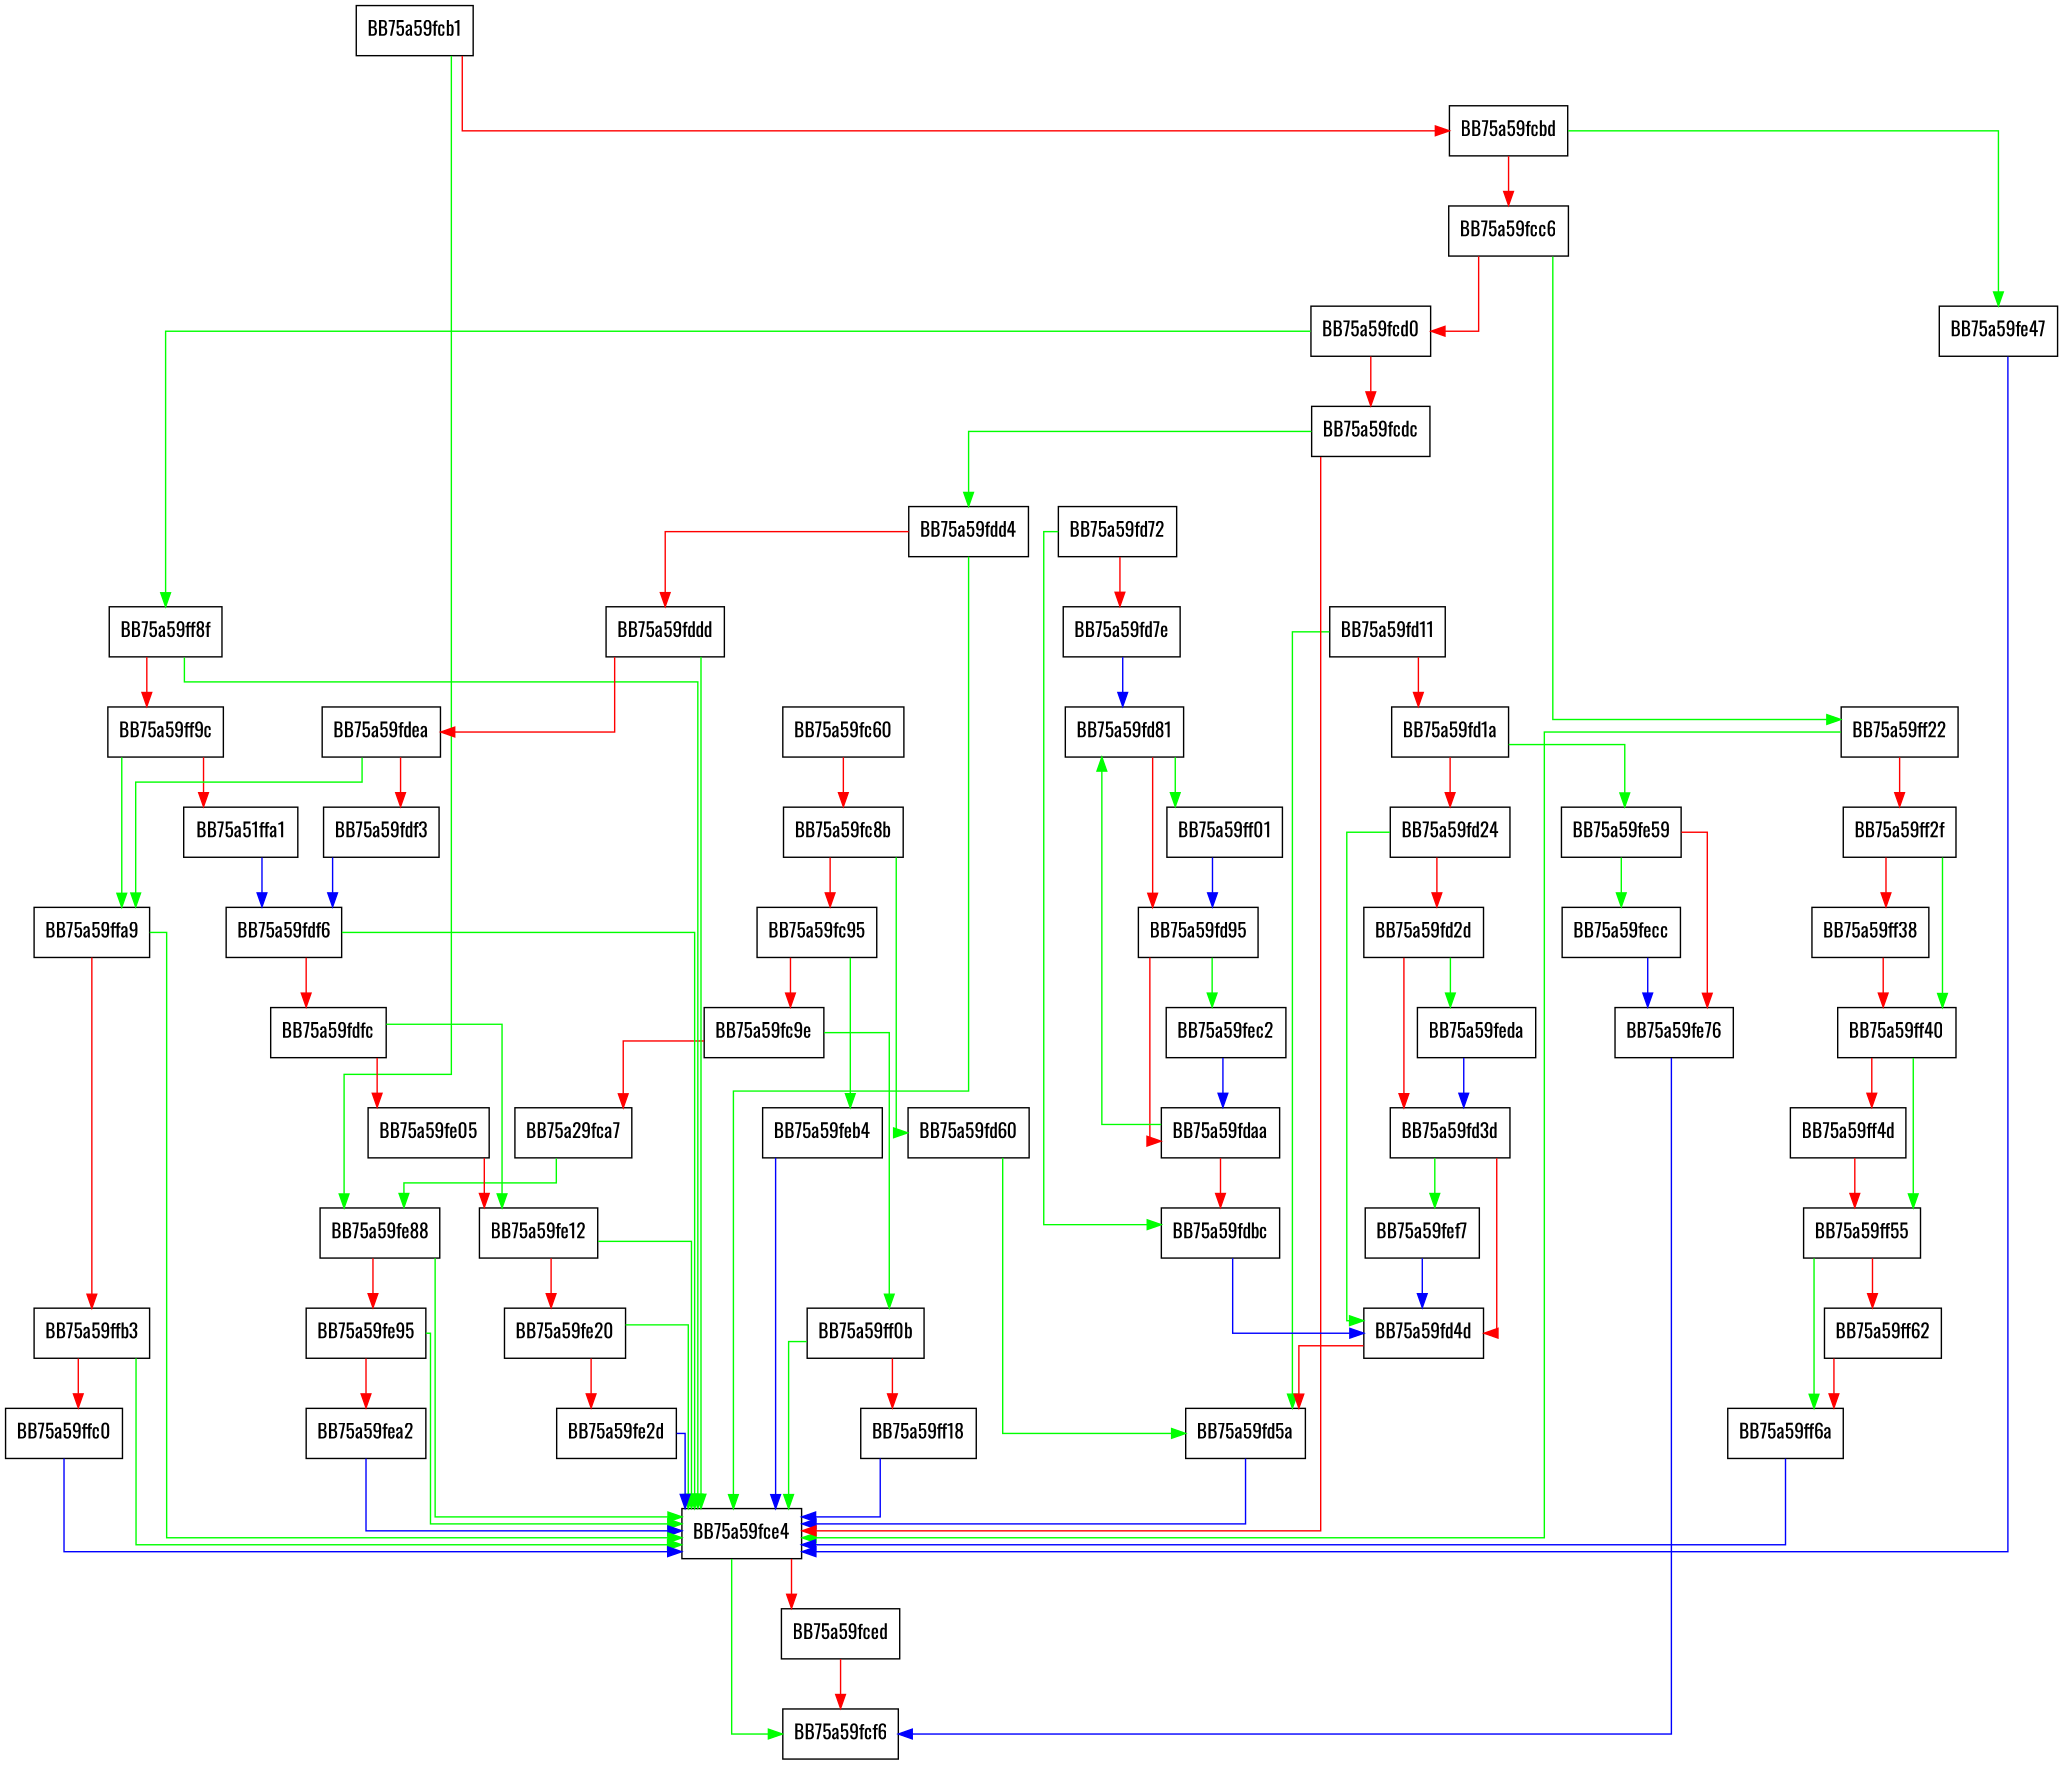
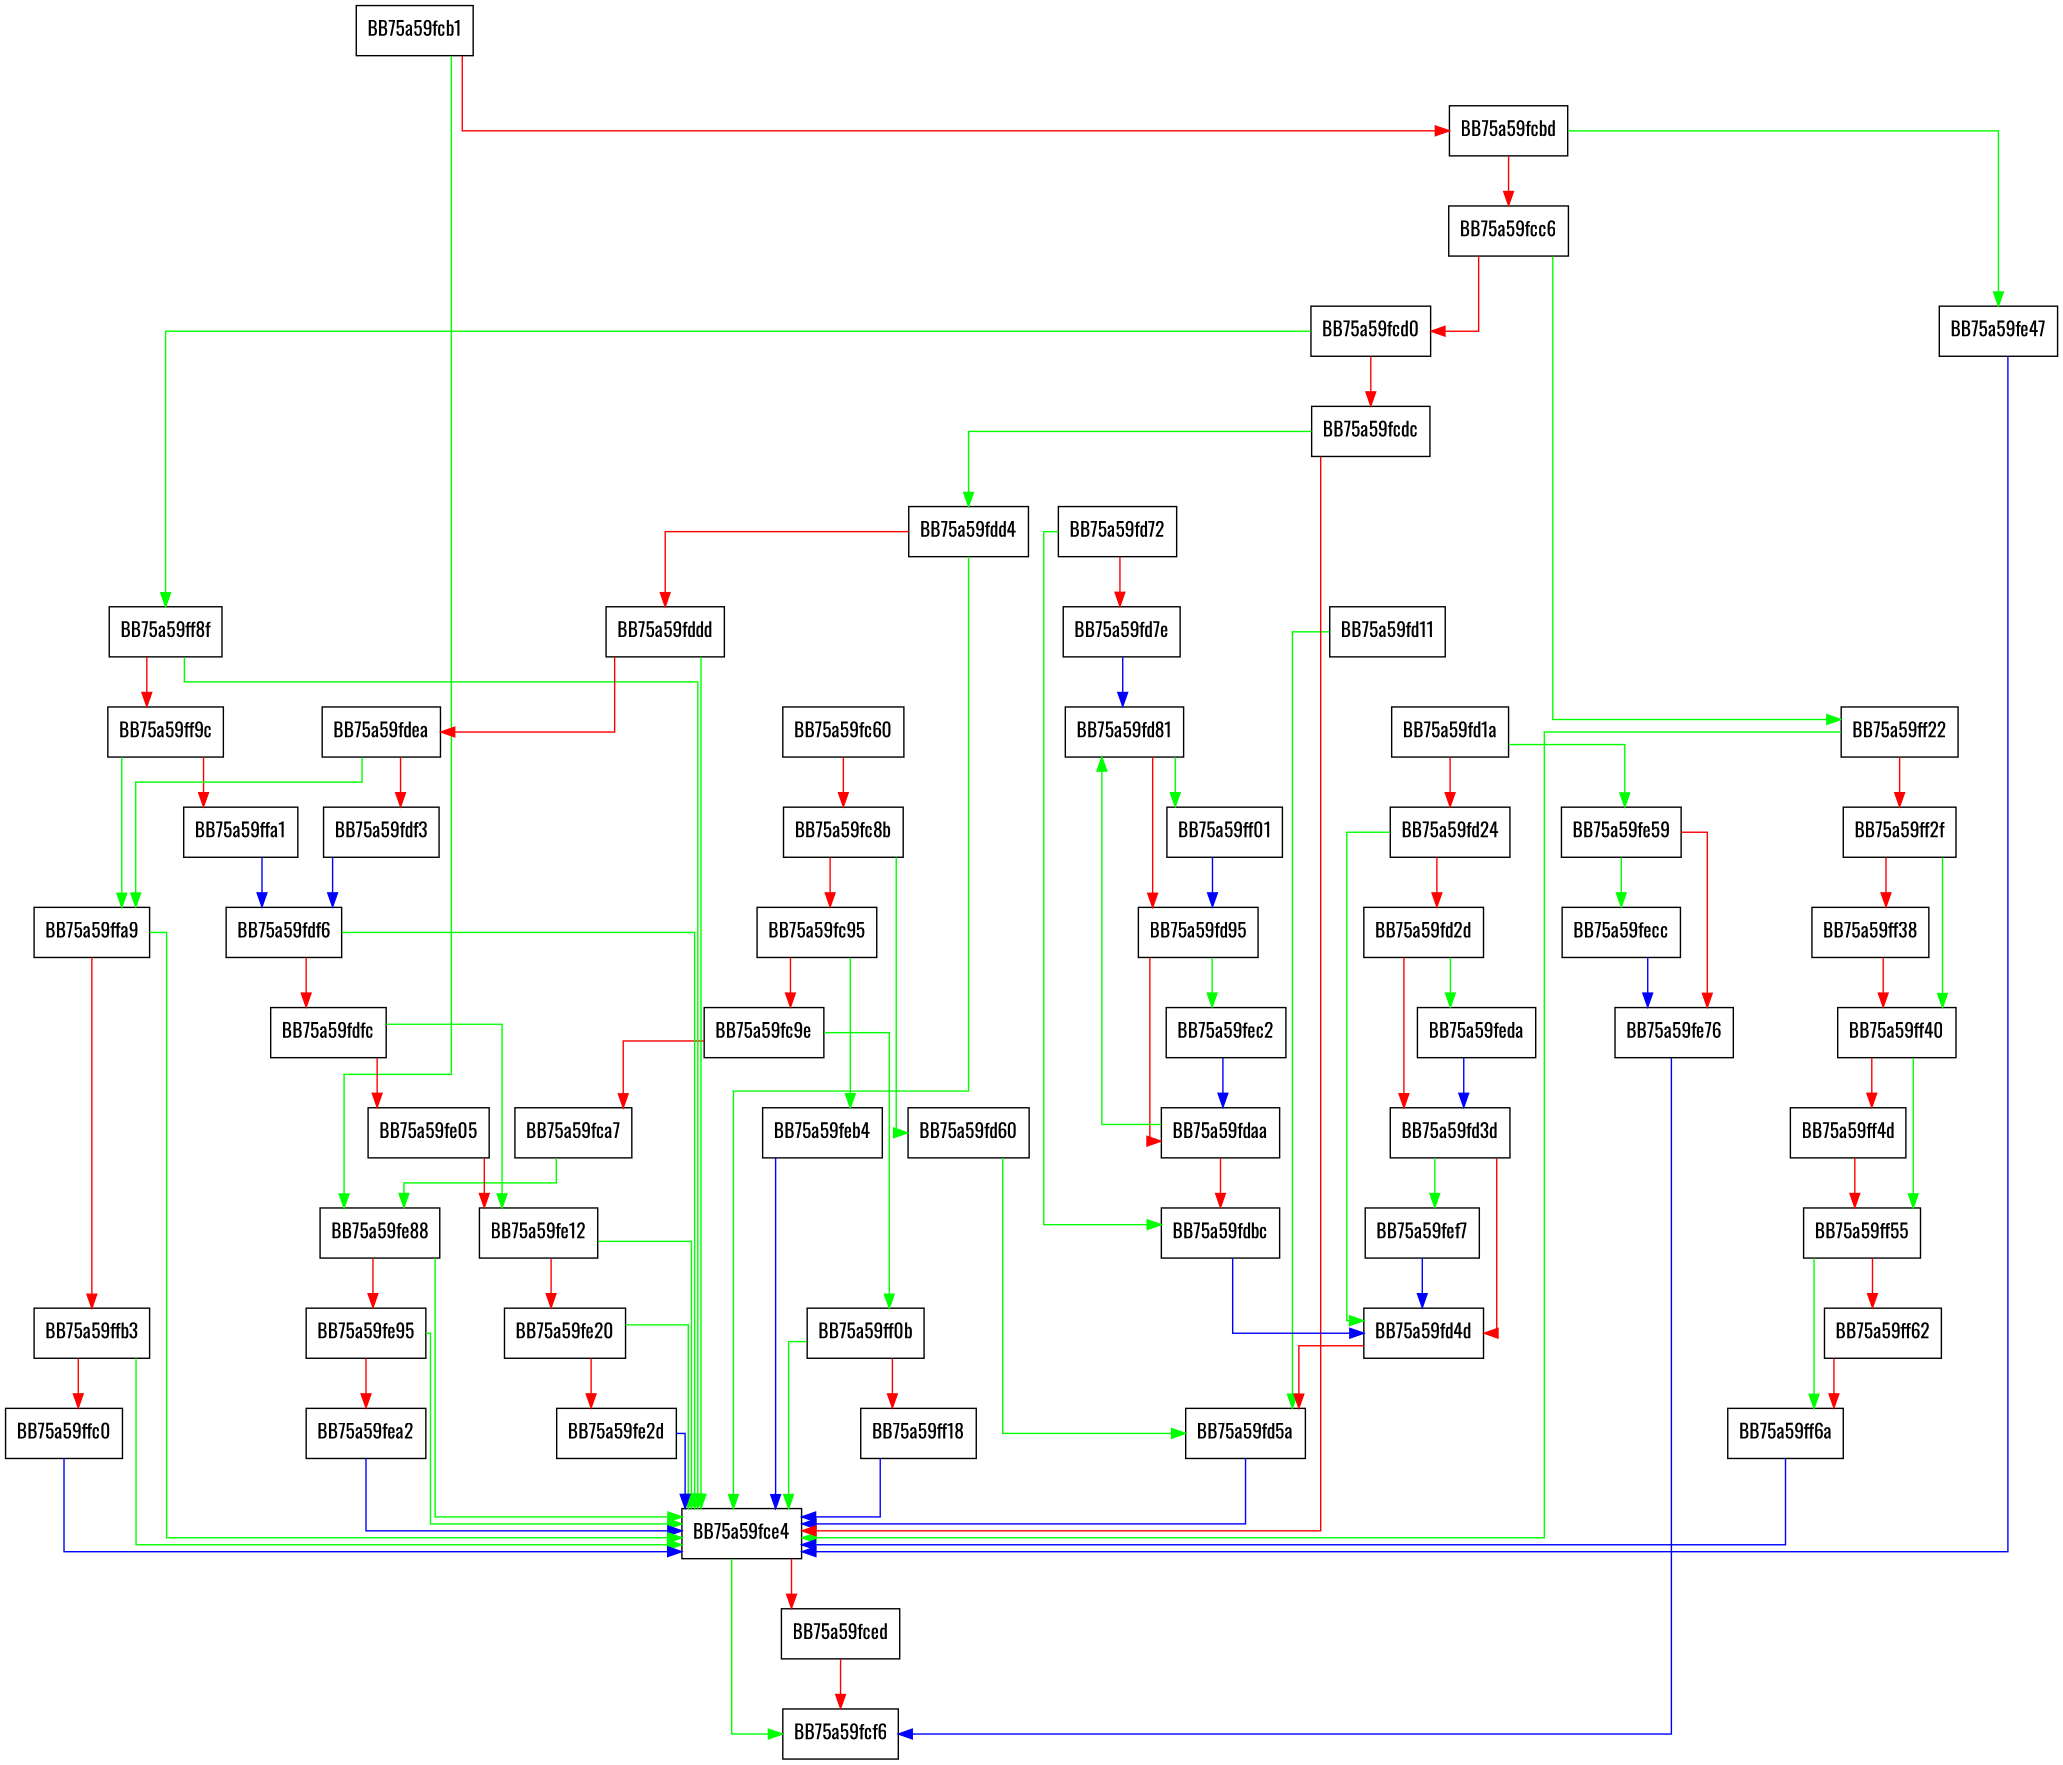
edge "BB75a59fd11" -> "BB75a59fd1a": removed
node "BB75a51ffa1": label "BB75a51ffa1" -> "BB75a59ffa1"
node "BB75a29fca7": label "BB75a29fca7" -> "BB75a59fca7"
